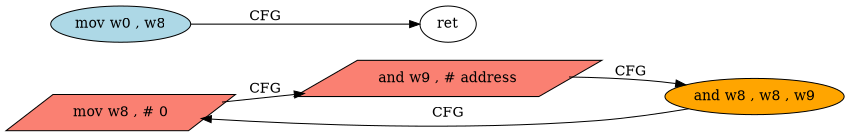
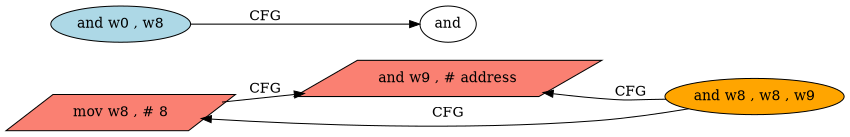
node "mov w0 , w8": label "mov w0 , w8" -> "and w0 , w8"
node "ret": label "ret" -> "and"
edge "and w9 , # address" -> "and w8 , w8 , w9": reversed
node "mov w8 , # 0": label "mov w8 , # 0" -> "mov w8 , # 8"
